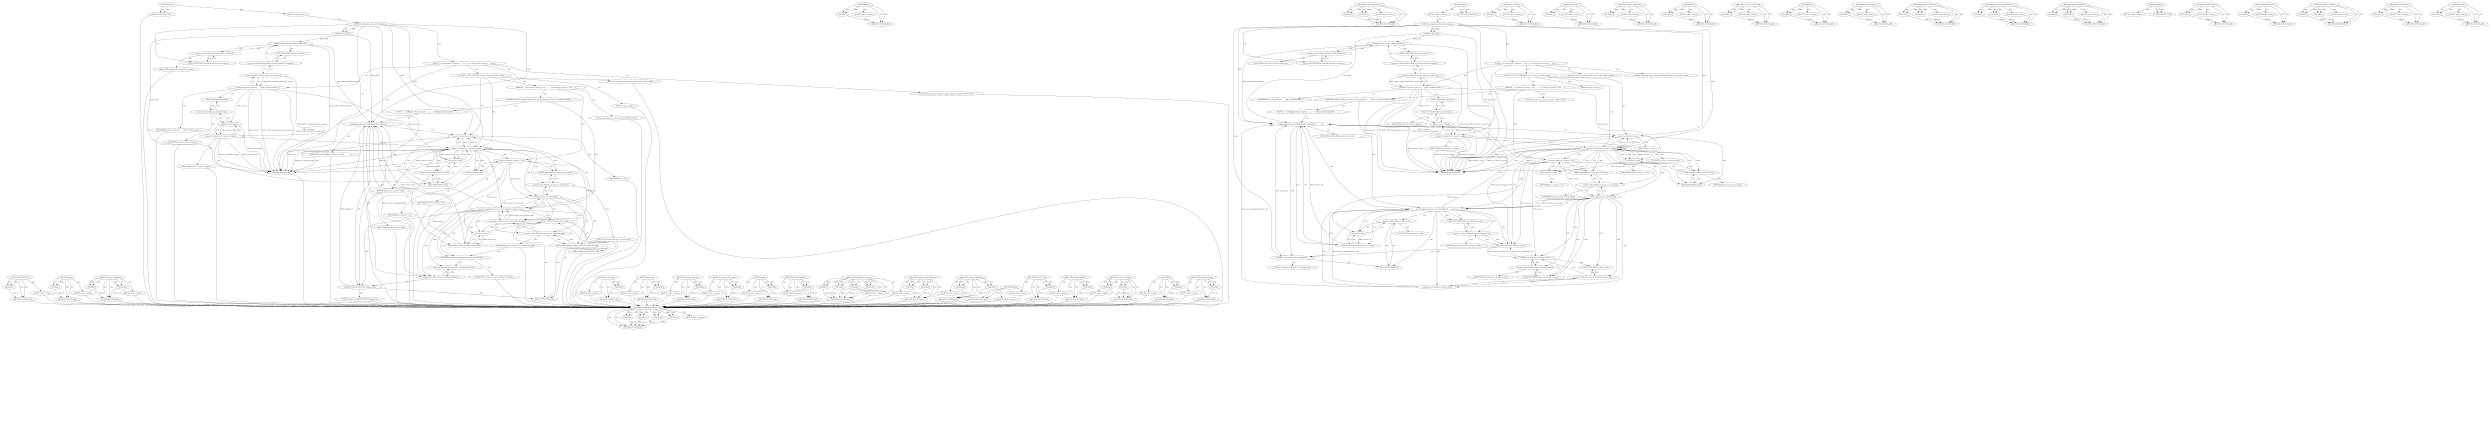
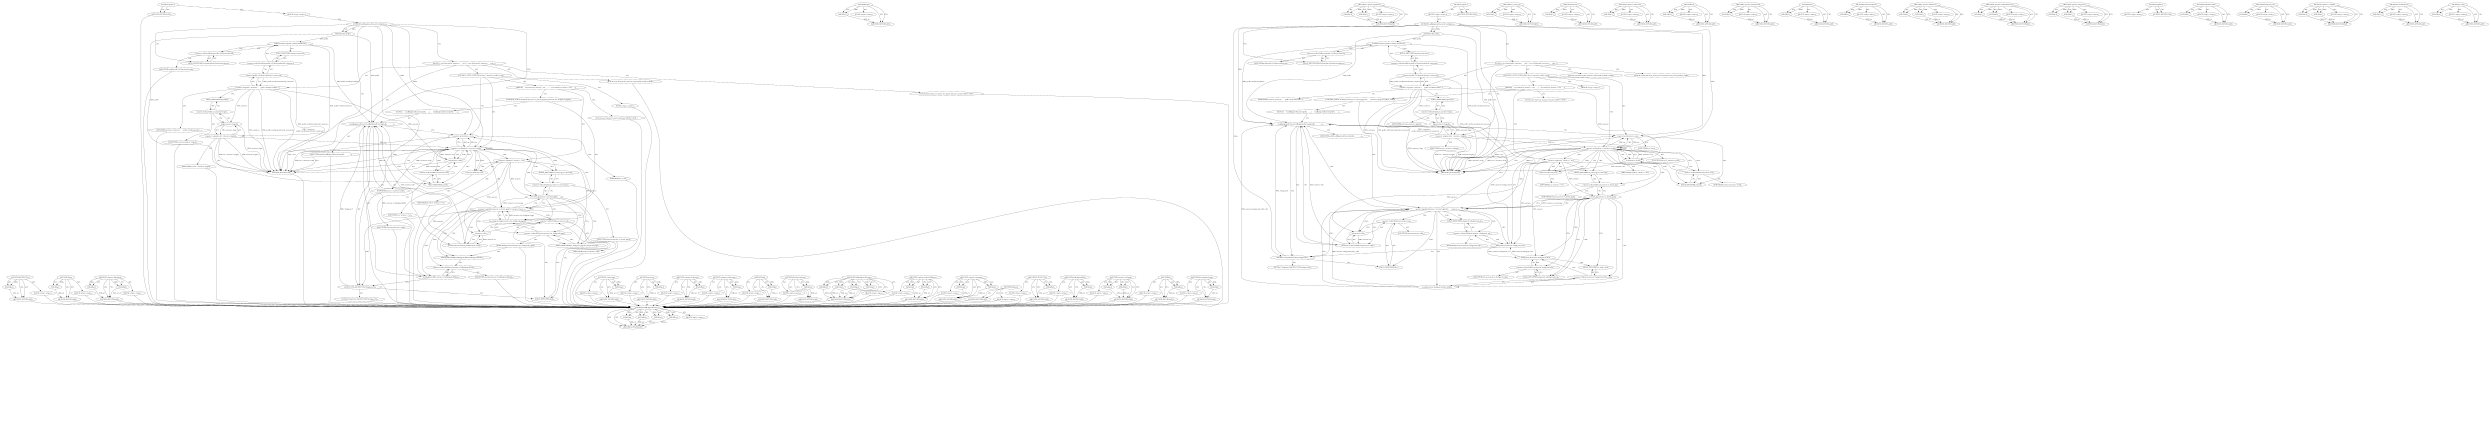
edge "(FIELD_IDENTIFIER,GetBackgroundURL,GetBackgroundURL)" -> "(IDENTIFIER,extension,extension->GetBackgroundURL())": now "(<operator>.indirectFieldAccess,extension->GetBackgroundURL)" -> "(IDENTIFIER,extension,extension->GetBackgroundURL())"
